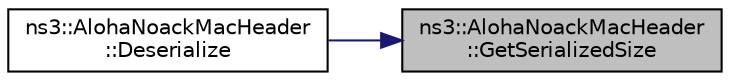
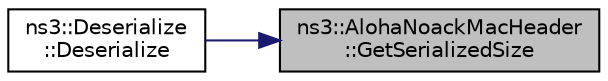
node "ns3::AlohaNoackMacHeader ::Deserialize": label "ns3::AlohaNoackMacHeader ::Deserialize" -> "ns3::Deserialize ::Deserialize"
